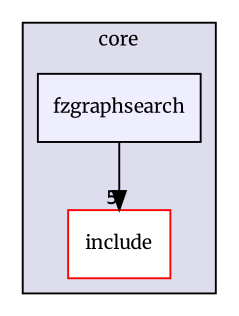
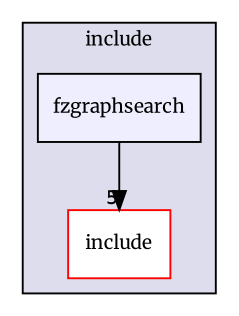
cluster "core": label "core" -> "include"
